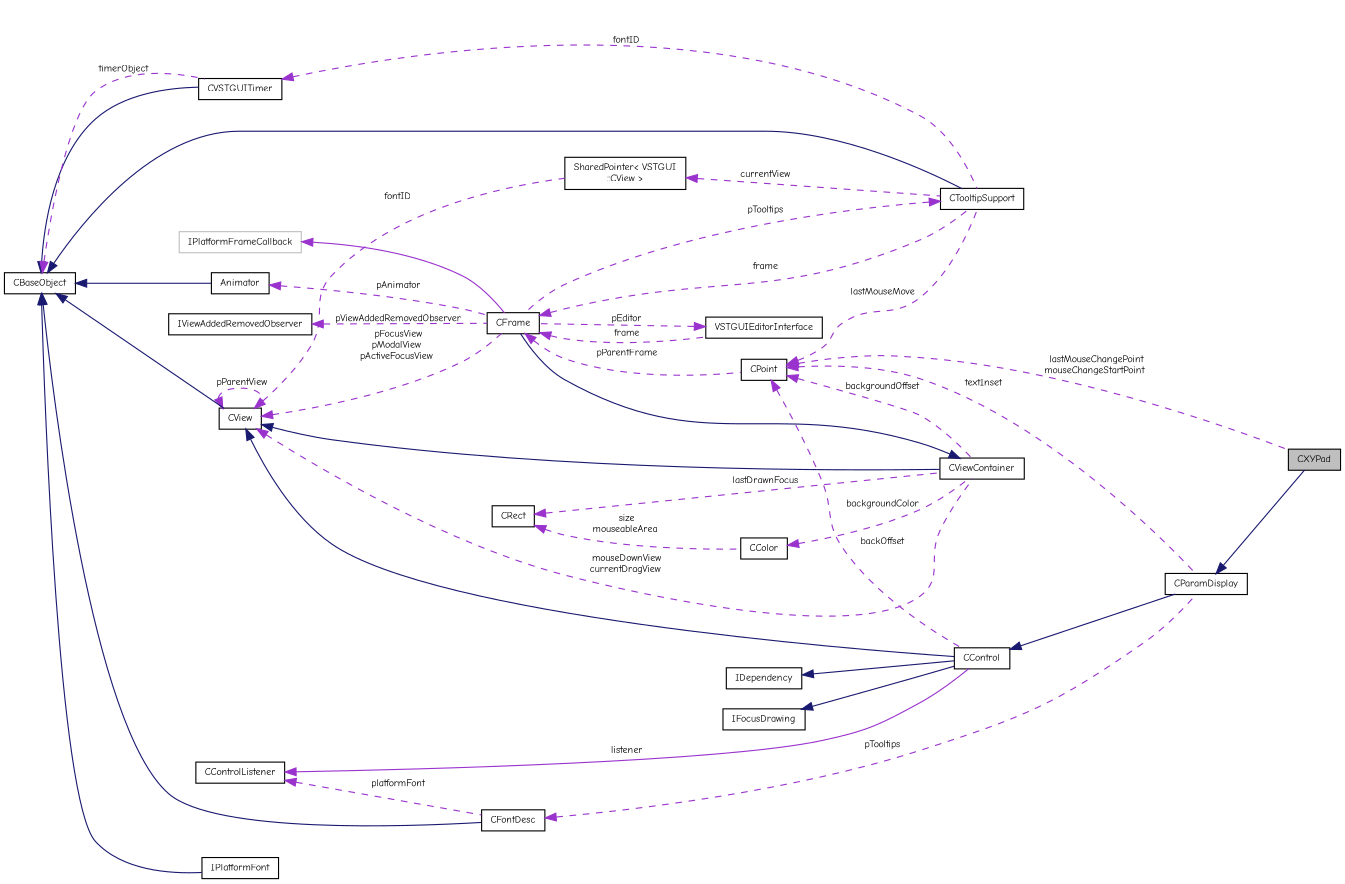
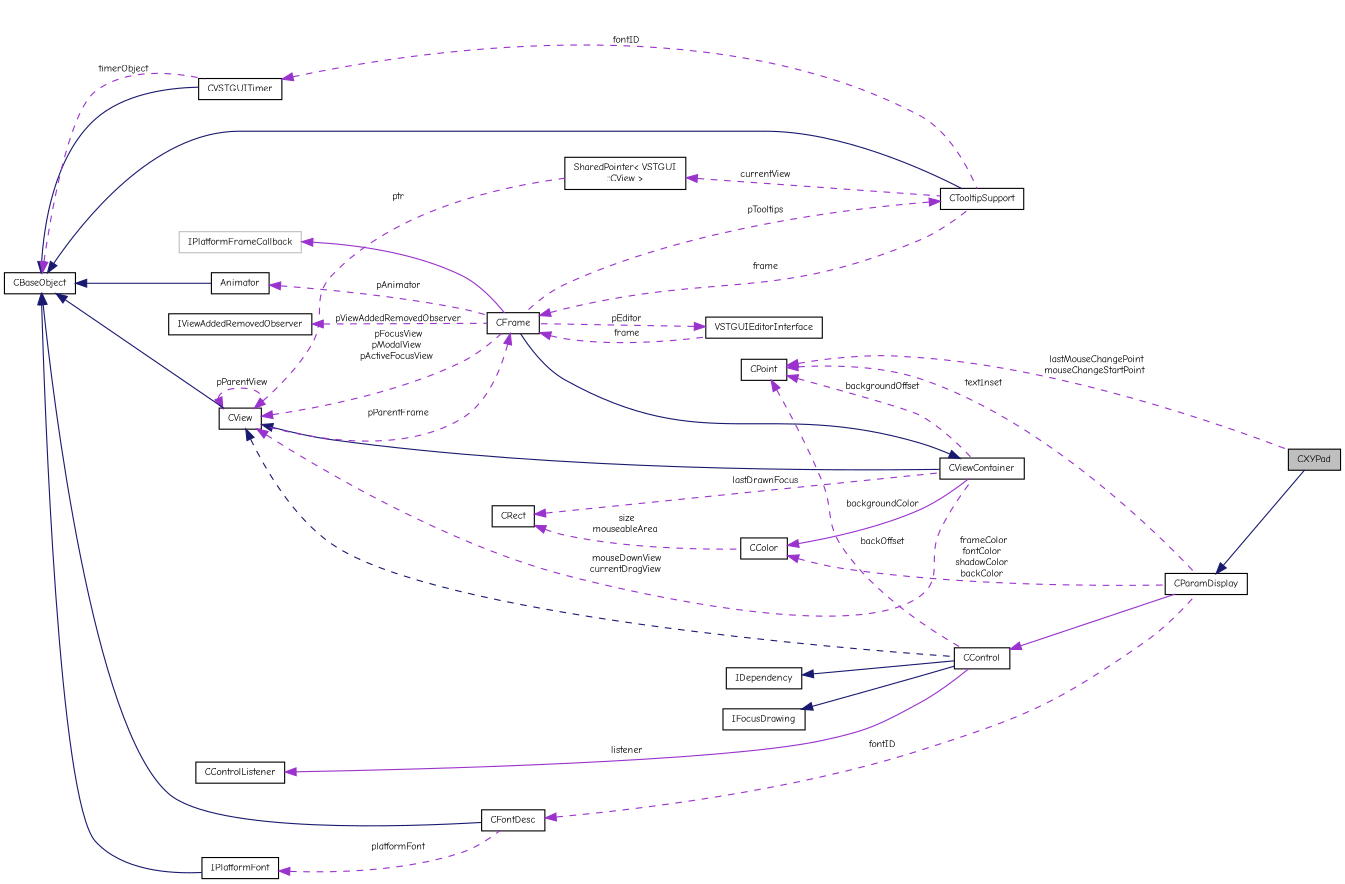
edge "SharedPointer< VSTGUI ::CView >" -> "CView": label " fontID" -> " ptr"
edge "CTooltipSupport" -> "CPoint": removed, label "lastMouseMove"
edge "CPoint" -> "CFrame": now "CView" -> "CFrame"
edge "CViewContainer" -> "CColor": style dashed -> solid
edge "CParamDisplay" -> "CColor": added, label "frameColor fontColor shadowColor backColor"
edge "CControl" -> "CView": style solid -> dashed
edge "CParamDisplay" -> "CControl": color midnightblue -> darkorchid3
edge "CParamDisplay" -> "CFontDesc": label " pTooltips" -> " fontID"
edge "CFontDesc" -> "CControlListener": now "CFontDesc" -> "IPlatformFont"
